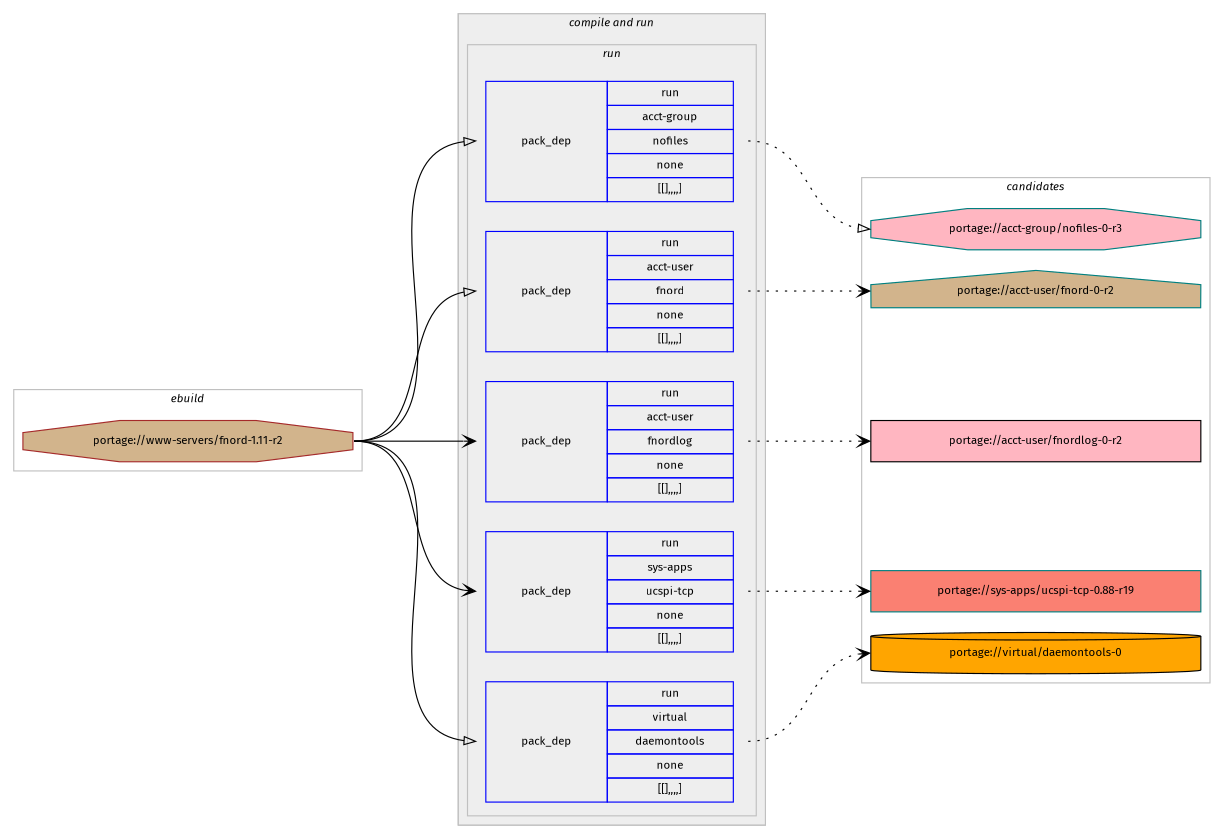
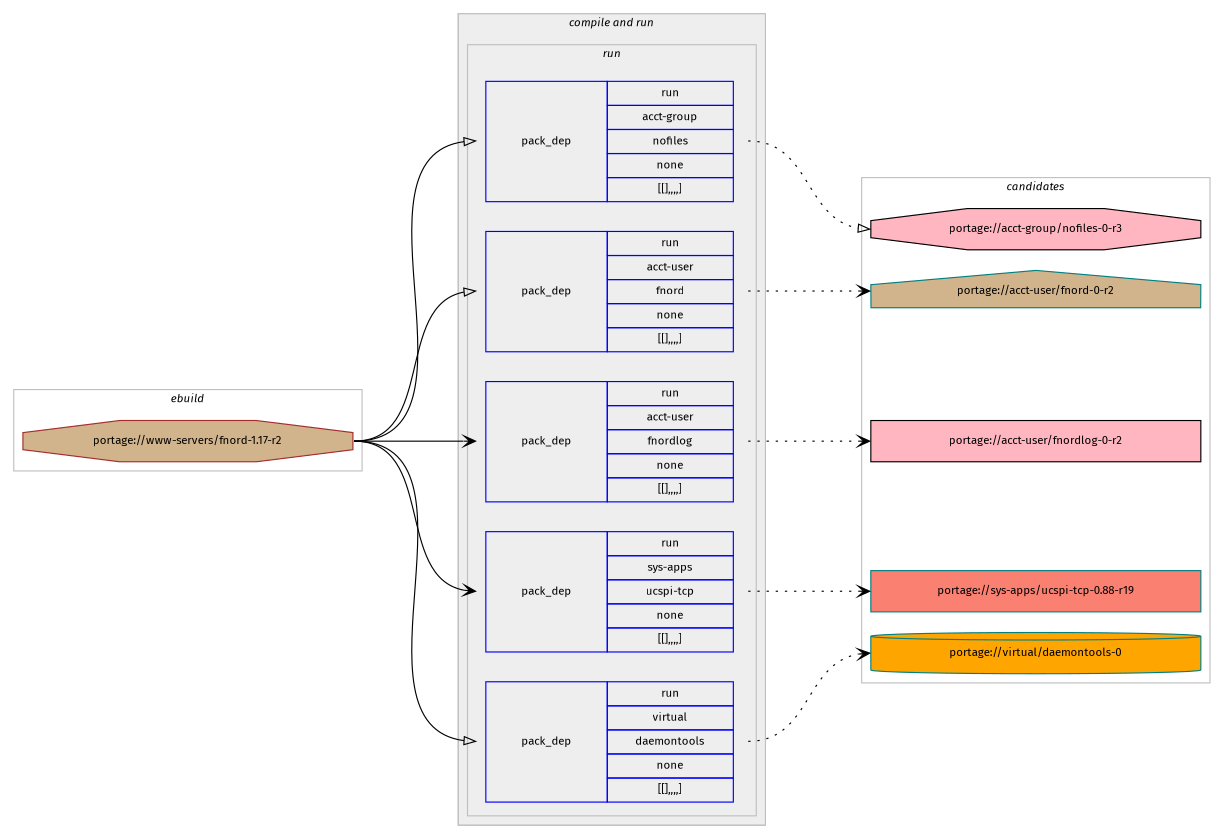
node "portage://acct-group/nofiles-0-r3": color teal -> black
node "portage://www-servers/fnord-1.11-r2": label "portage://www-servers/fnord-1.11-r2" -> "portage://www-servers/fnord-1.17-r2"
node "portage://virtual/daemontools-0": color black -> teal
